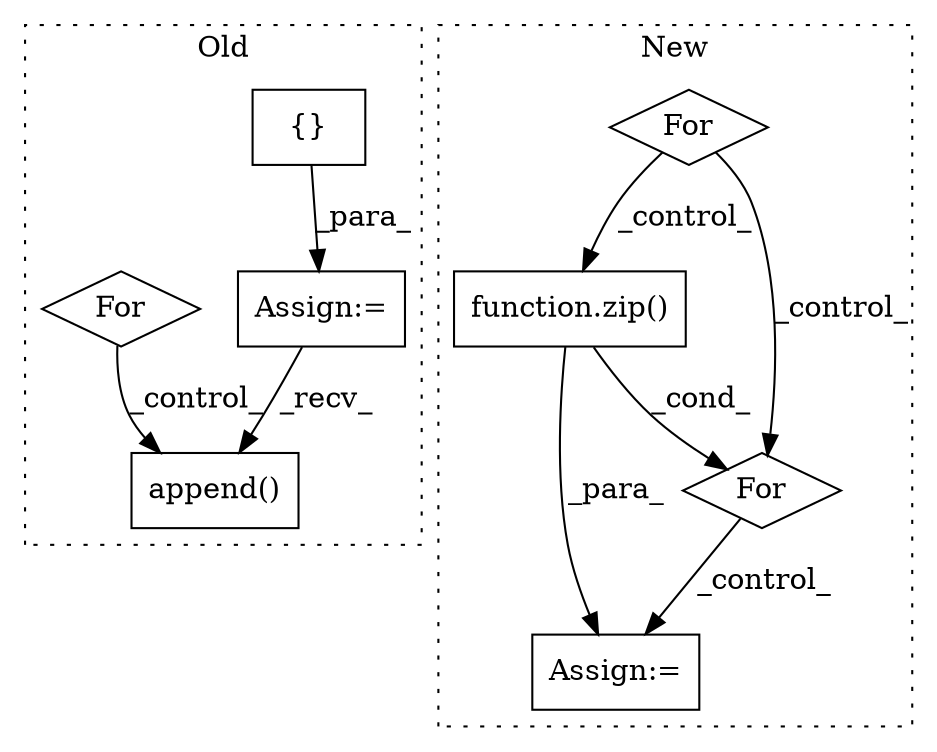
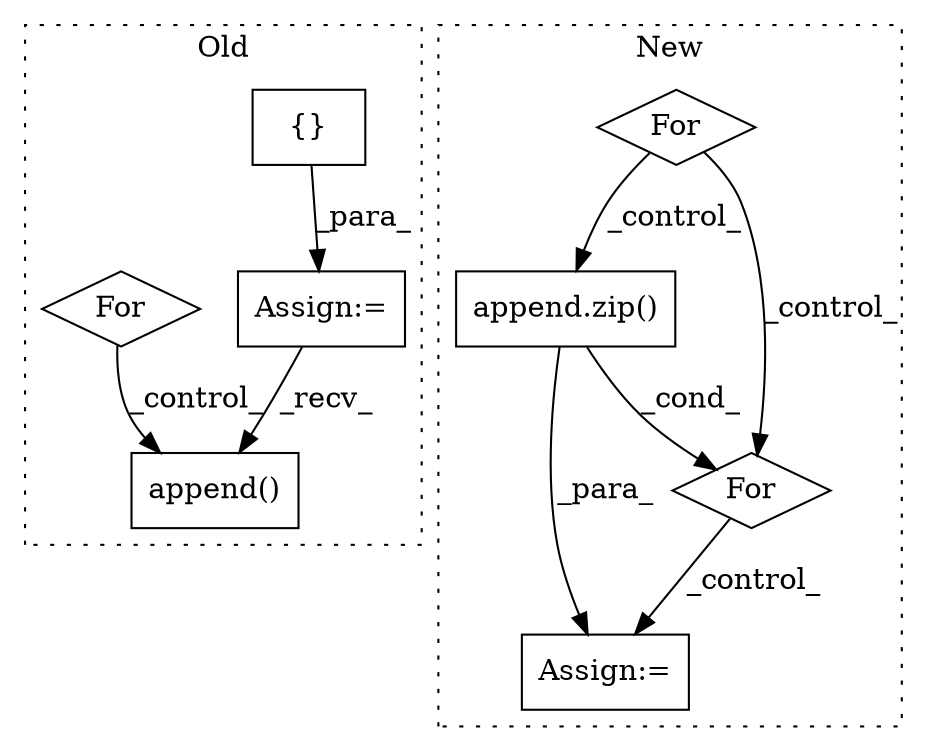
node "function.zip()": label "function.zip()" -> "append.zip()"
